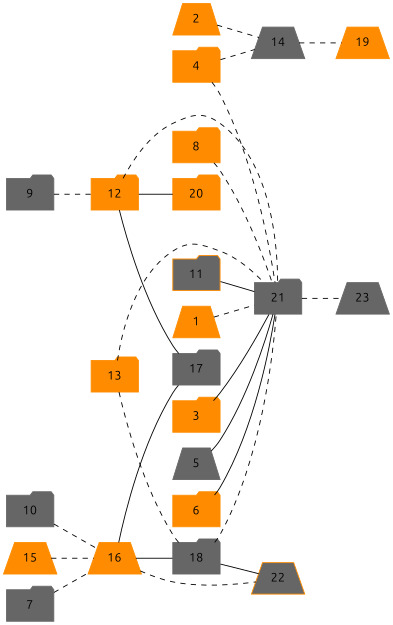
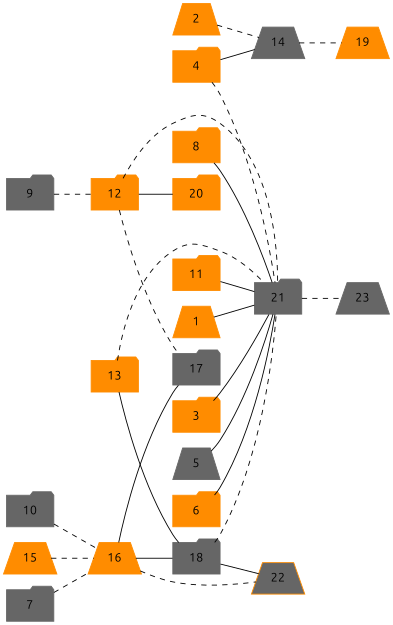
edge "14" -- "4": style dashed -> solid
edge "8" -- "21": style dashed -> solid
node "11": fillcolor gray40 -> darkorange
edge "12" -- "17": style solid -> dashed
edge "21" -- "1": style dashed -> solid
edge "13" -- "18": style dashed -> solid
